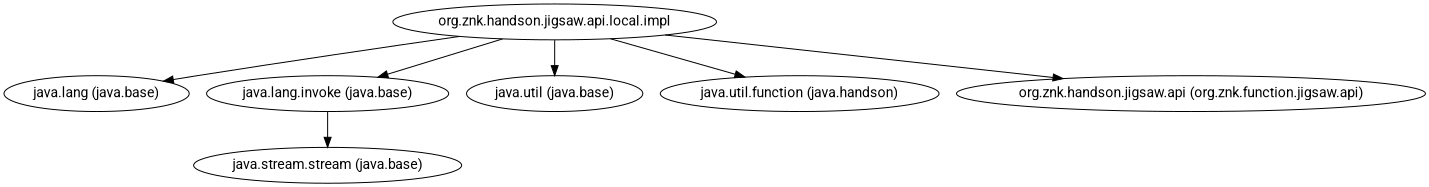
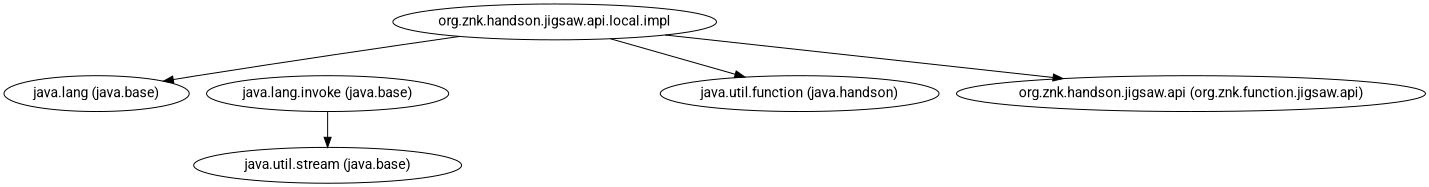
edge "org.znk.handson.jigsaw.api.local.impl" -> "java.lang.invoke (java.base)": removed
node "java.util (java.base)": removed
node "java.stream.stream (java.base)": label "java.stream.stream (java.base)" -> "java.util.stream (java.base)"
